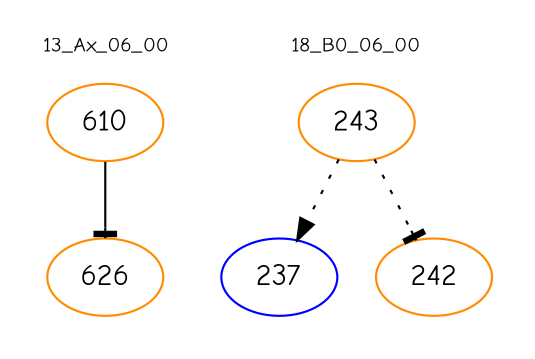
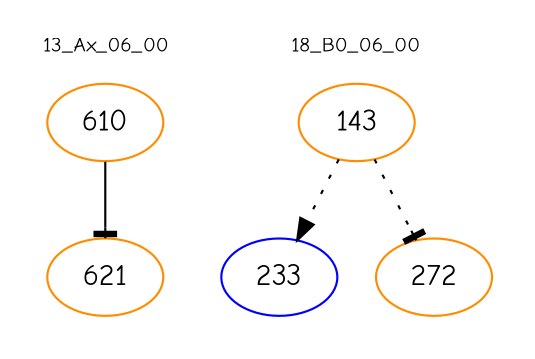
node "243": label "243" -> "143"
node "626": label "626" -> "621"
node "237": label "237" -> "233"
node "242": label "242" -> "272"
